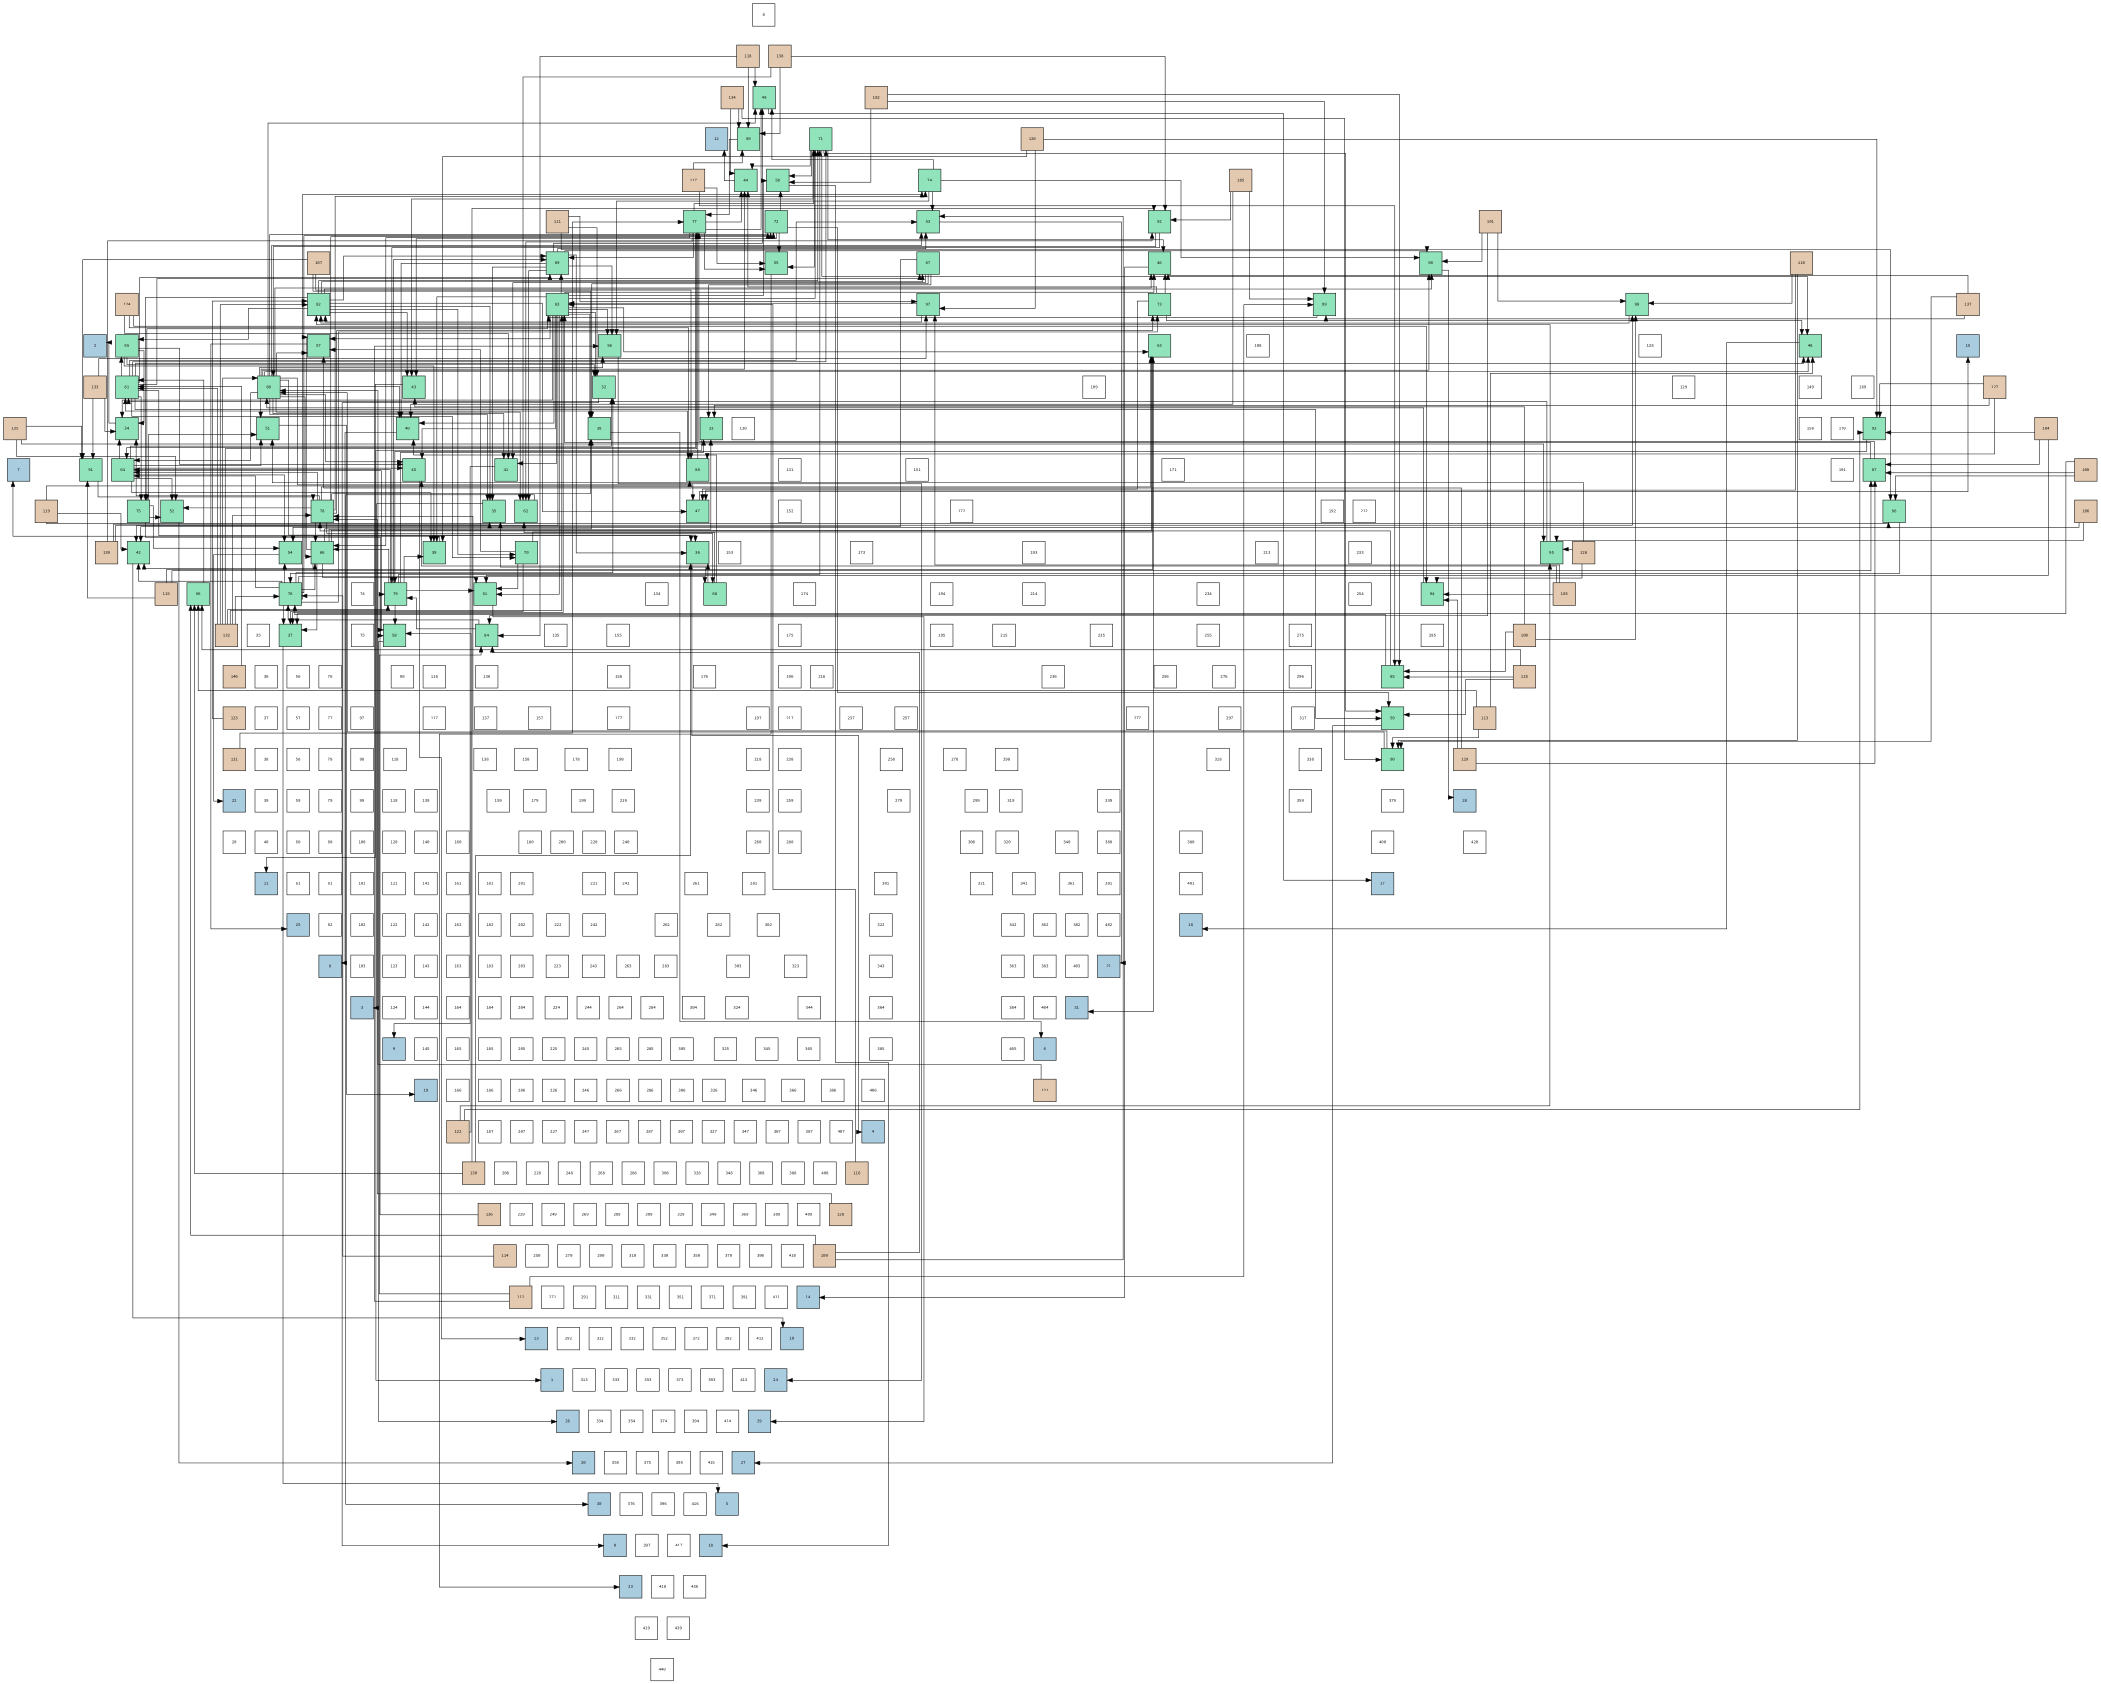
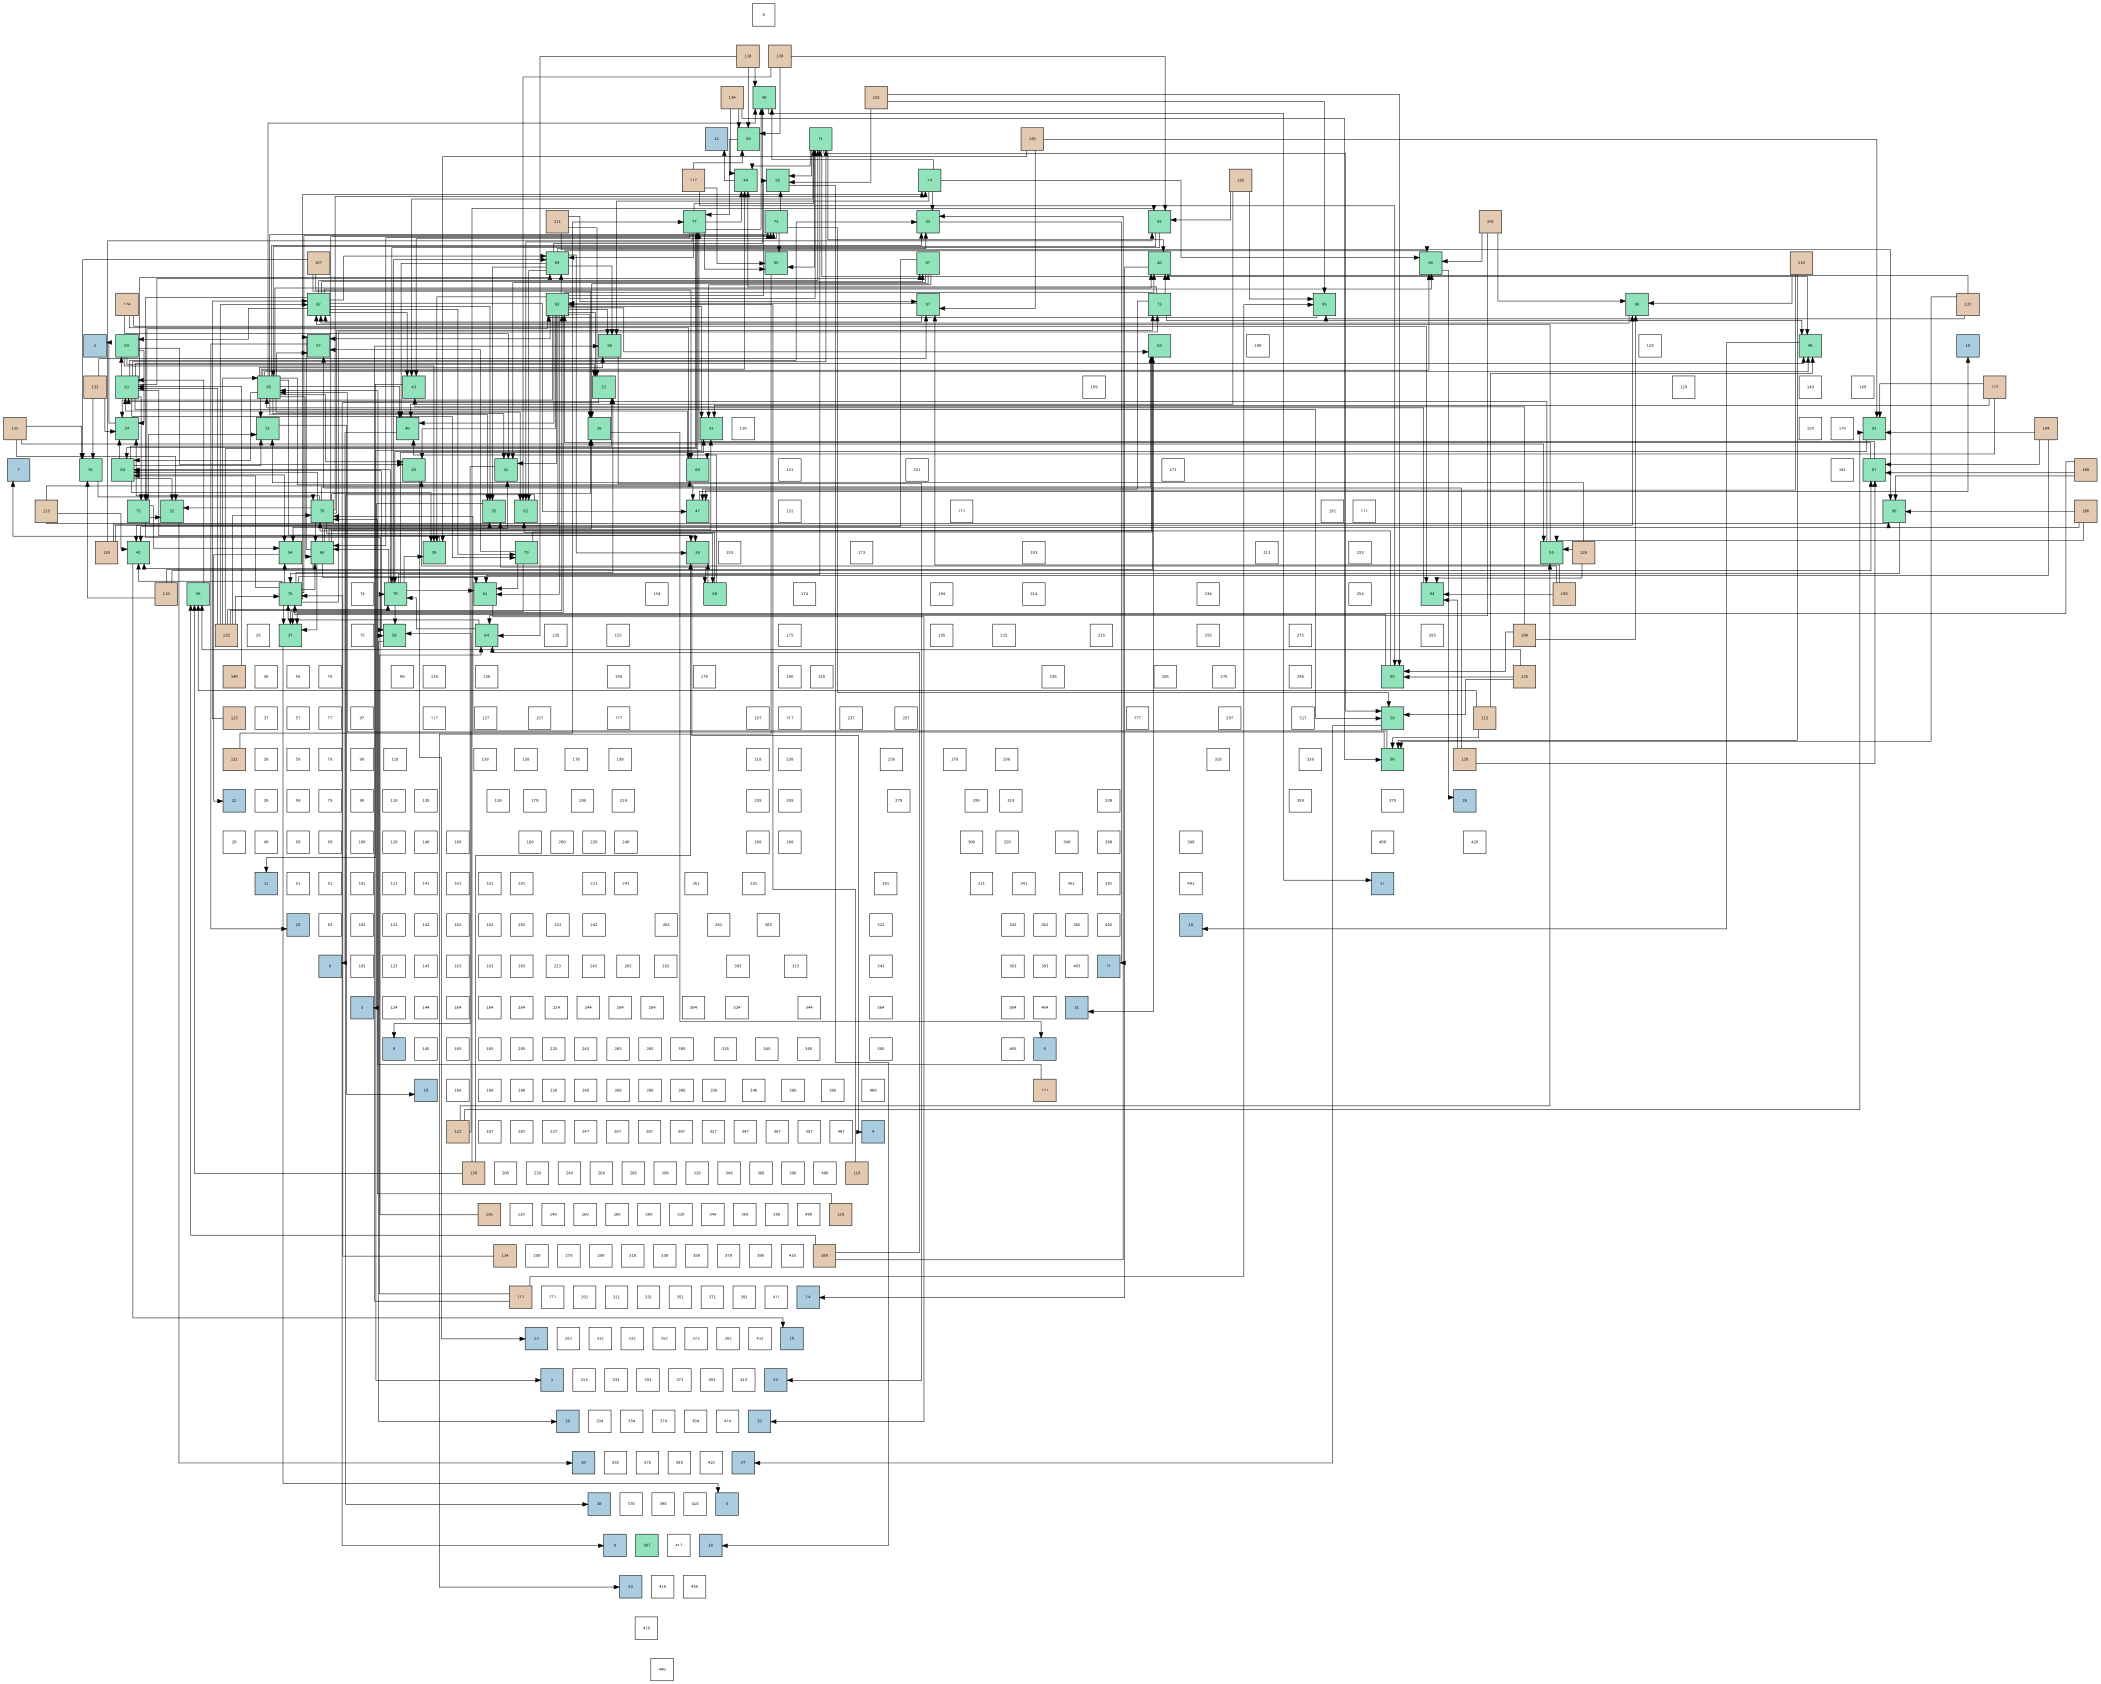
edge "83" -> "33": added
edge "64" -> "45": removed
edge "106" -> "86": added
edge "66" -> "41": added
node "397": fillcolor #ffffff -> #91e3bb
node "439": removed
